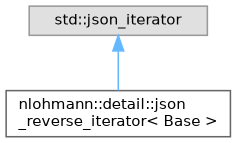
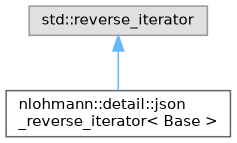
node "std::json_iterator": label "std::json_iterator" -> "std::reverse_iterator"
